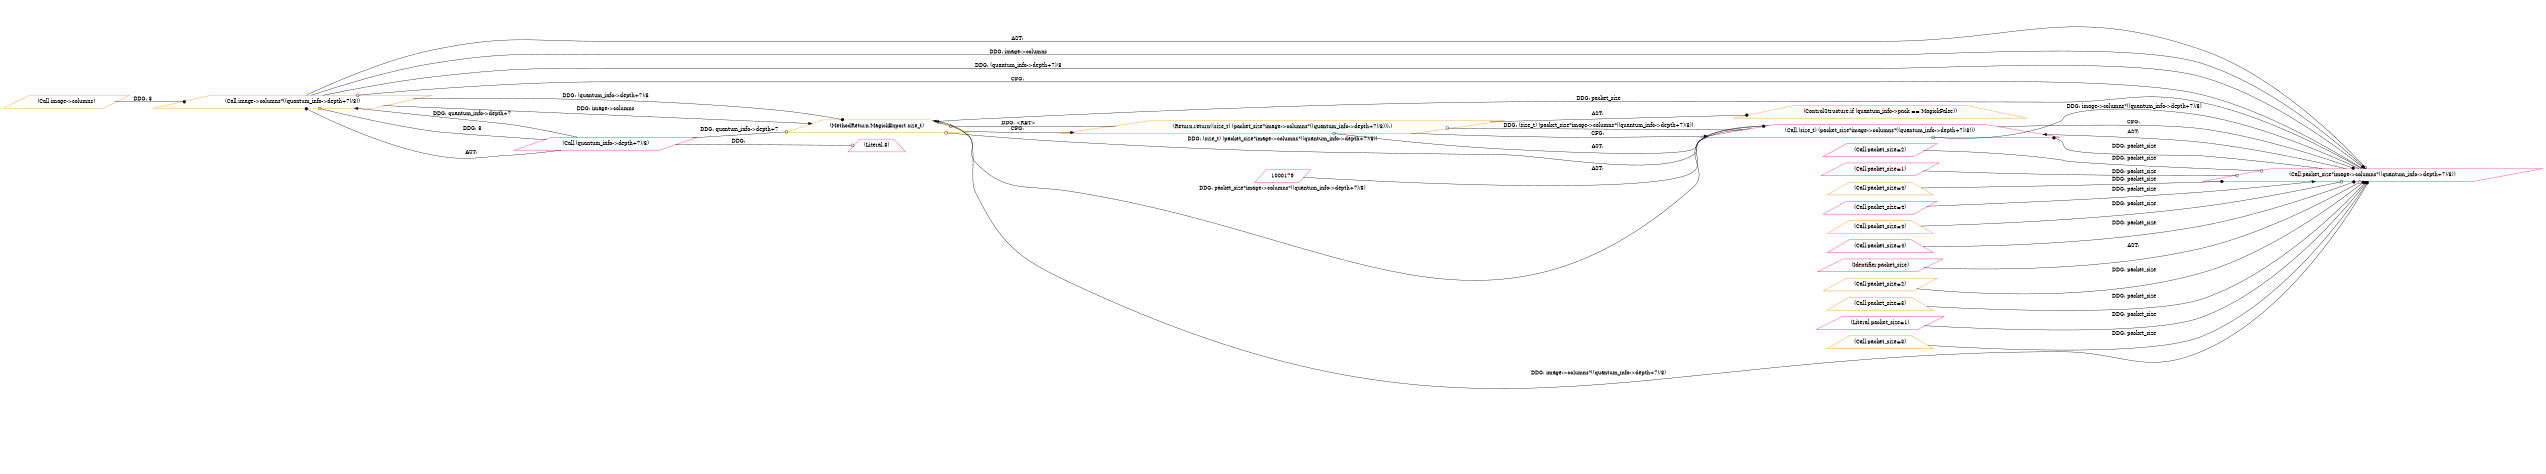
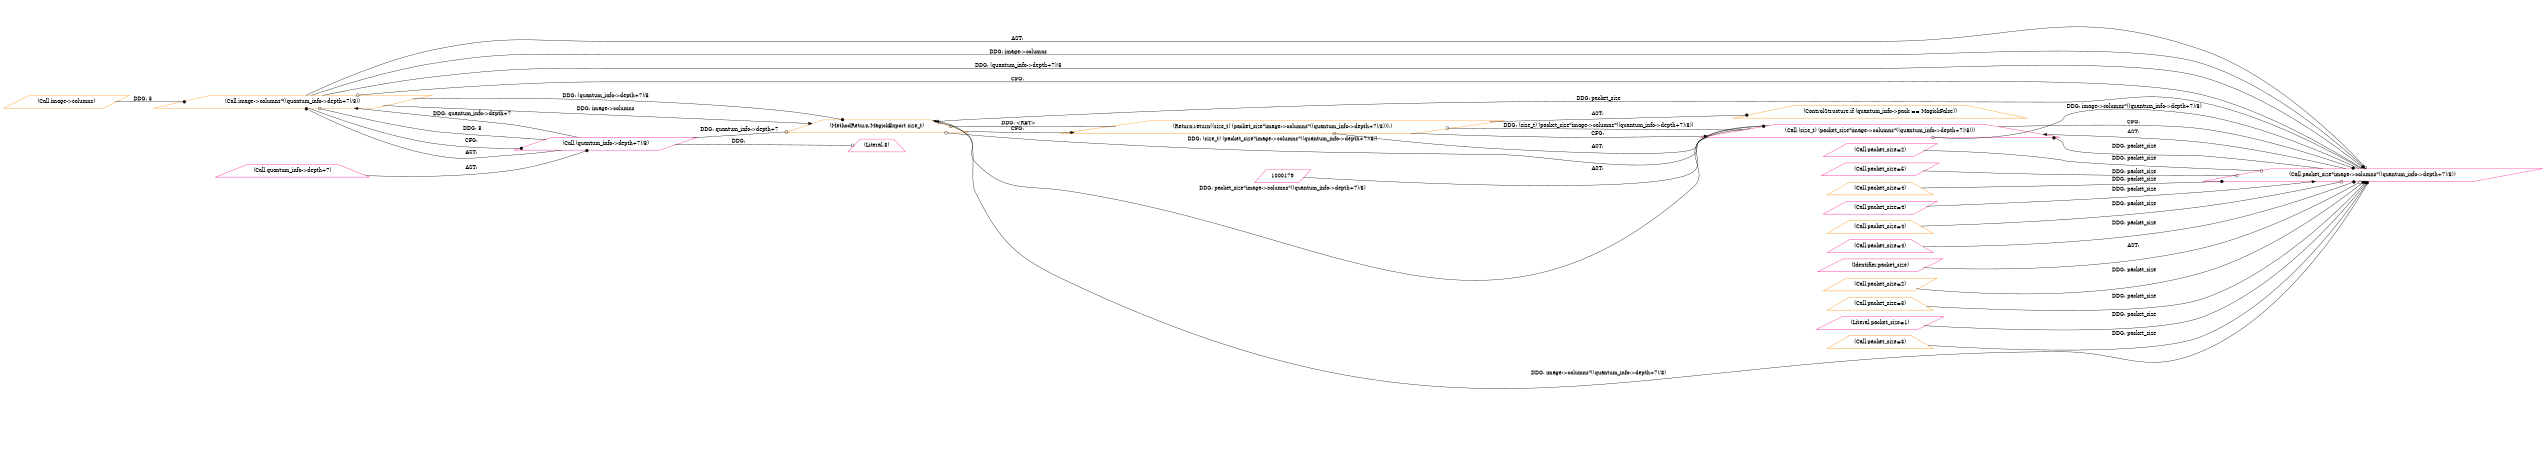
edge "(Call,image->columns*((quantum_info->depth+7)/8))" -> "(Call,(quantum_info->depth+7)/8)": added, label "CFG:"
node "(Call,packet_size=1)": label "(Call,packet_size=1)" -> "(Call,packet_size=5)"
node "(Call,quantum_info->depth+7)": added
